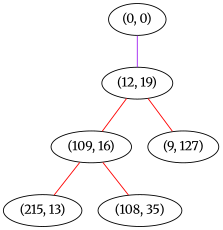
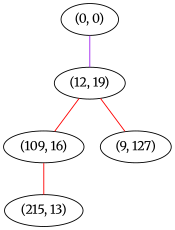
node "(108, 35)": removed
